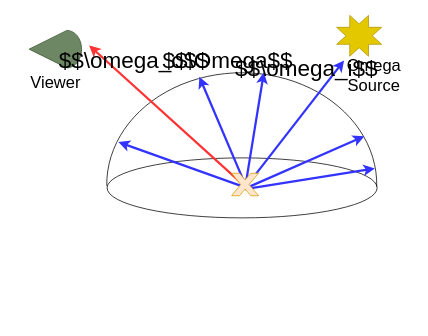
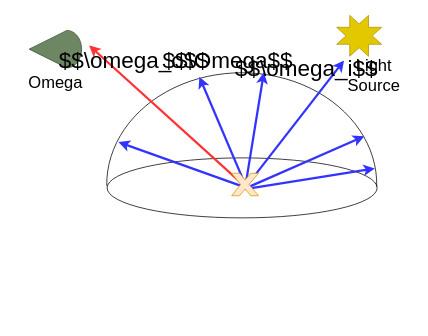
node "OmegaSource": label "OmegaSource" -> "LightSource"
node "Viewer": label "Viewer" -> "Omega"
